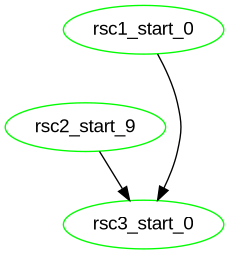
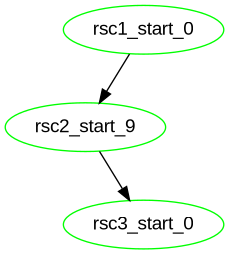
edge "rsc1_start_0" -> "rsc3_start_0": now "rsc1_start_0" -> "rsc2_start_9"
